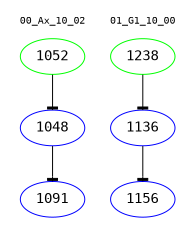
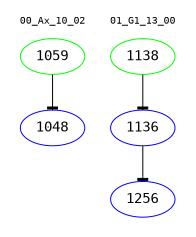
cluster "01_G1_10_00": label "01_G1_10_00" -> "01_G1_13_00"
node "1052": label "1052" -> "1059"
node "1238": label "1238" -> "1138"
node "1091": removed
node "1156": label "1156" -> "1256"
